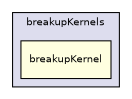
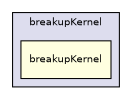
cluster "breakupKernels": label "breakupKernels" -> "breakupKernel"
